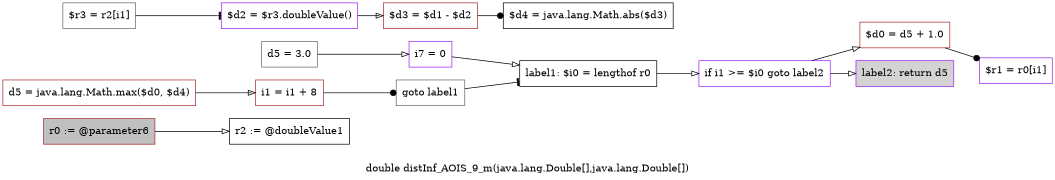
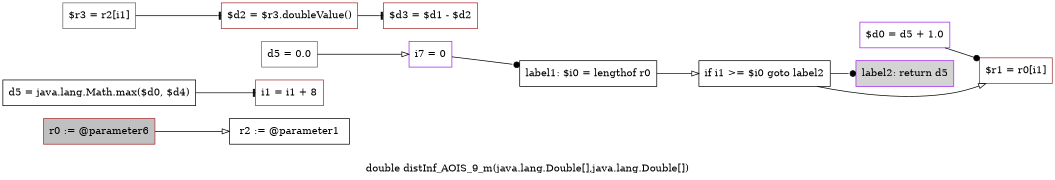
node "$d2 = $r3.doubleValue()": color purple -> brown
edge "$d2 = $r3.doubleValue()" -> "$d3 = $d1 - $d2": arrowhead onormal -> tee
node "$d4 = java.lang.Math.abs($d3)": removed
node "$d0 = d5 + 1.0": color brown -> purple
node "d5 = 3.0": label "d5 = 3.0" -> "d5 = 0.0"
edge "if i1 >= $i0 goto label2" -> "$d0 = d5 + 1.0": now "if i1 >= $i0 goto label2" -> "$r1 = r0[i1]"
edge "i7 = 0" -> "label1: $i0 = lengthof r0": arrowhead onormal -> dot
node "$r1 = r0[i1]": color purple -> brown
node "if i1 >= $i0 goto label2": color purple -> black
edge "if i1 >= $i0 goto label2" -> "label2: return d5": arrowhead onormal -> dot
node "d5 = java.lang.Math.max($d0, $d4)": color brown -> black
edge "d5 = java.lang.Math.max($d0, $d4)" -> "i1 = i1 + 8": arrowhead onormal -> tee
node "goto label1": removed
node "r2 := @doubleValue1": label "r2 := @doubleValue1" -> "r2 := @parameter1"
